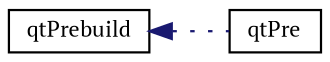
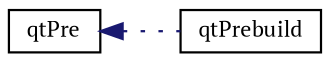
edge "qtPre" -> "qtPrebuild": reversed
